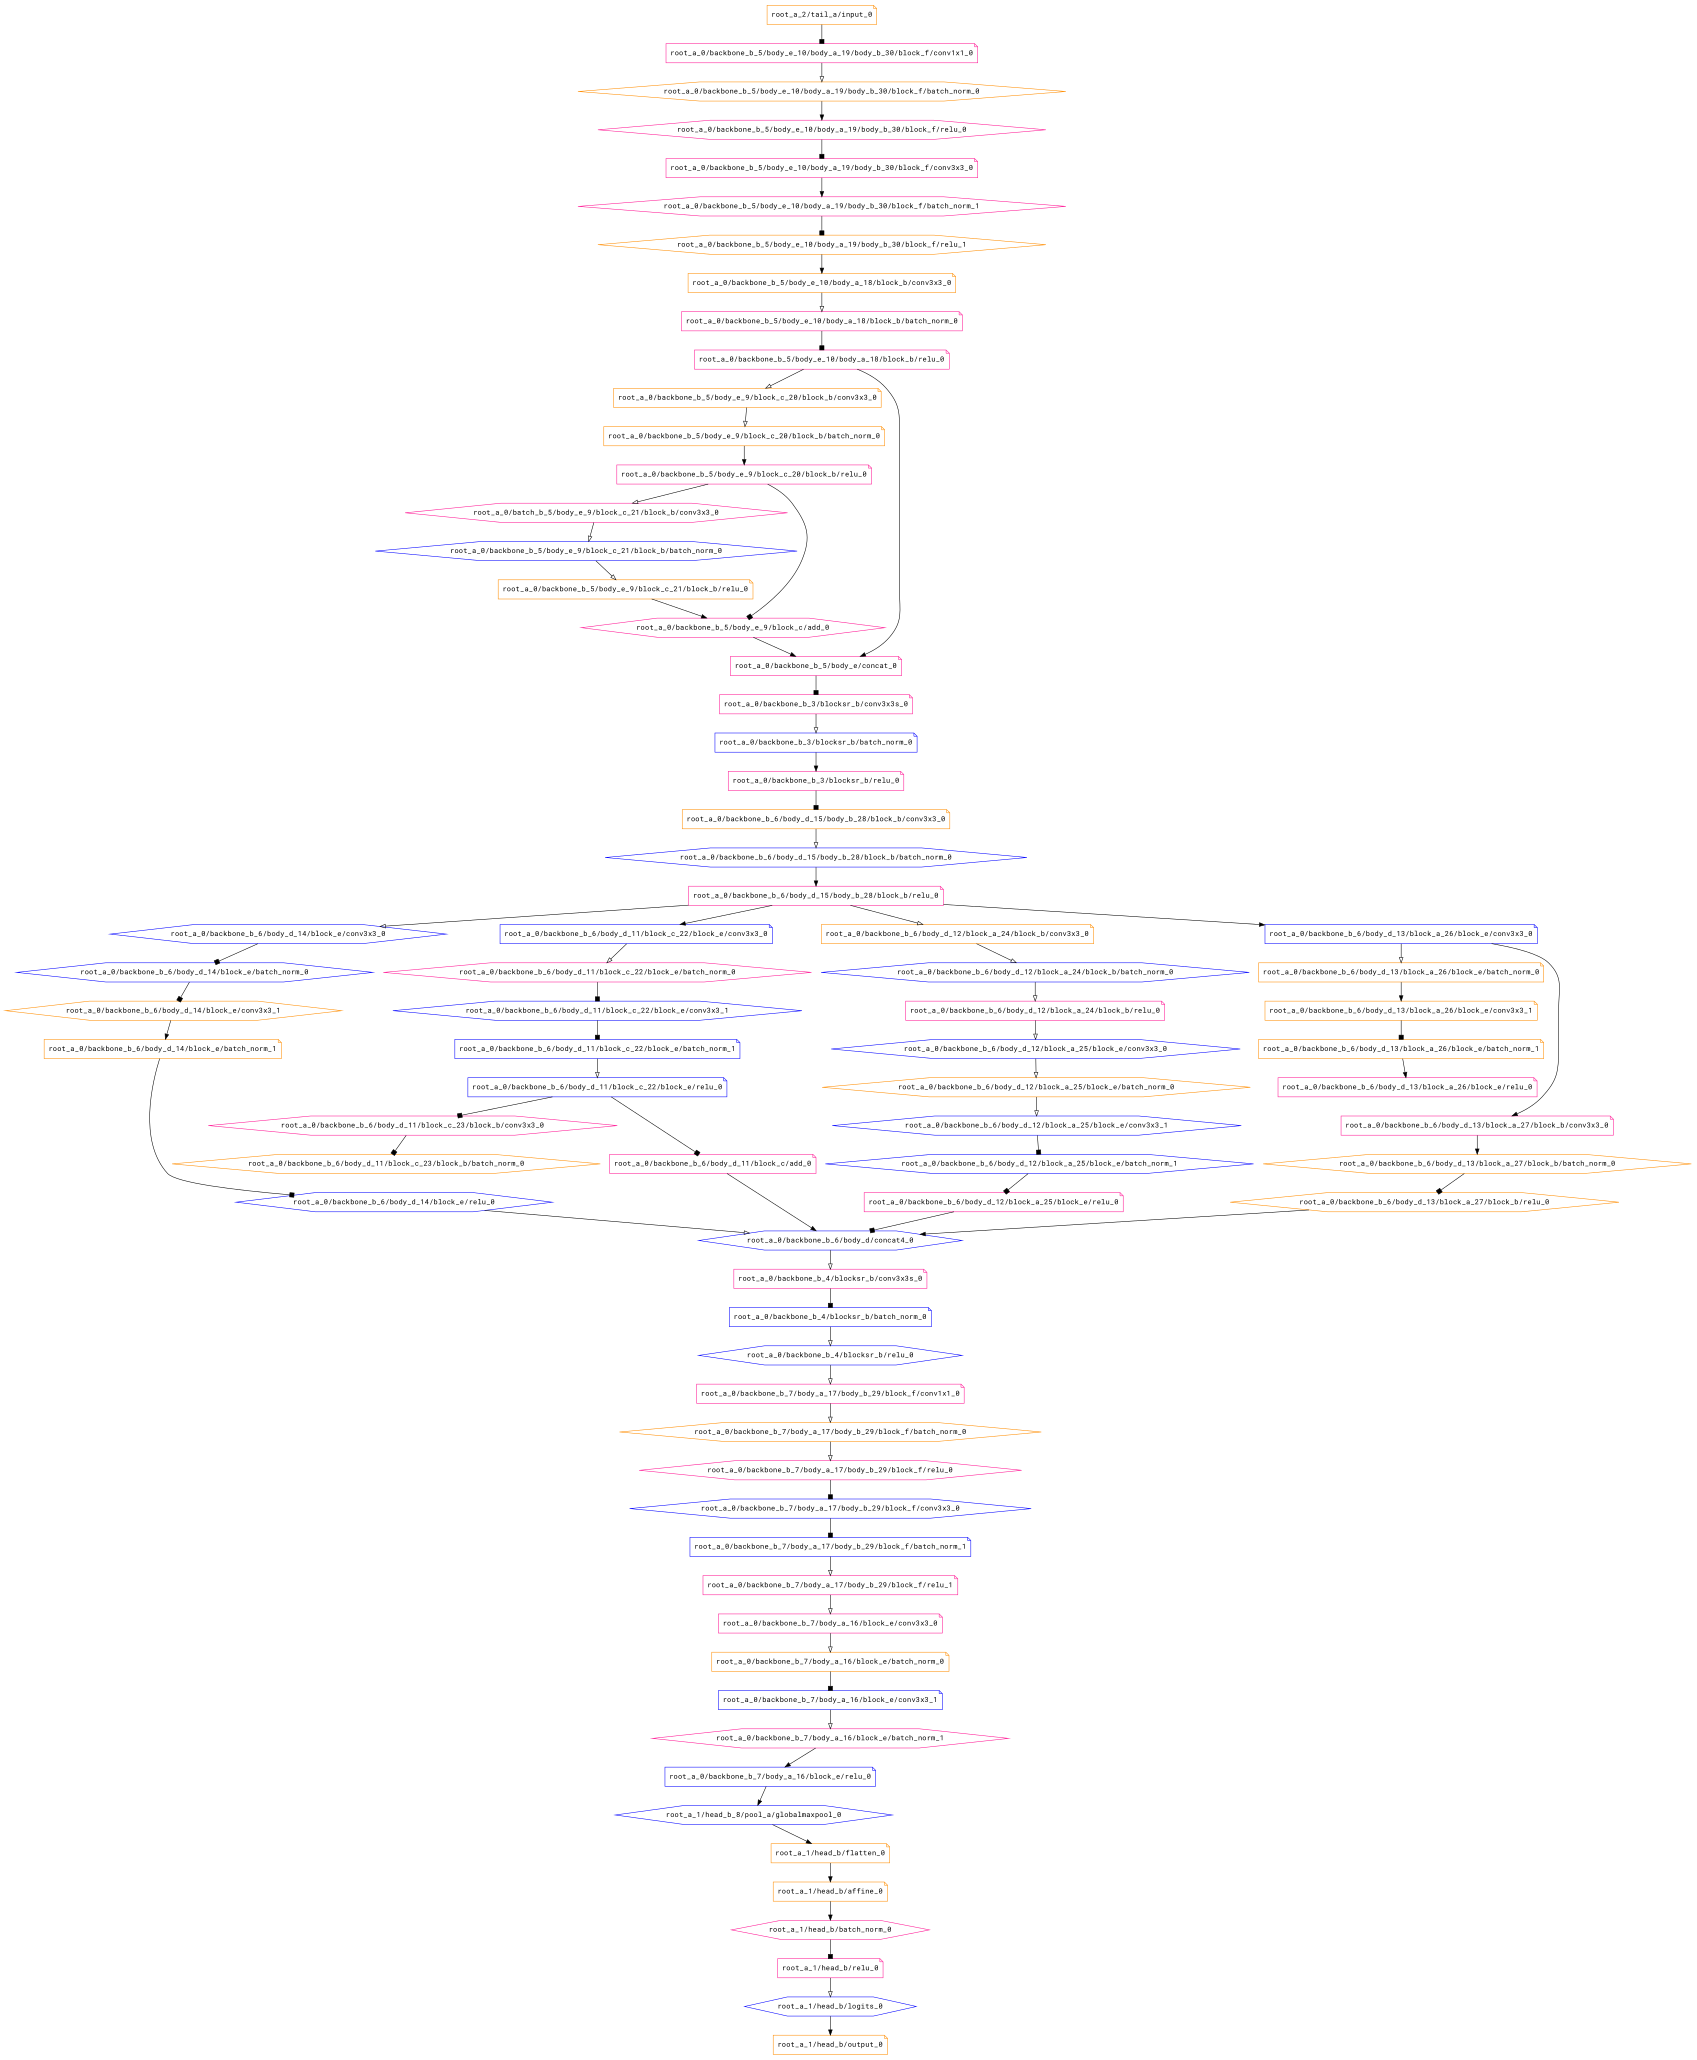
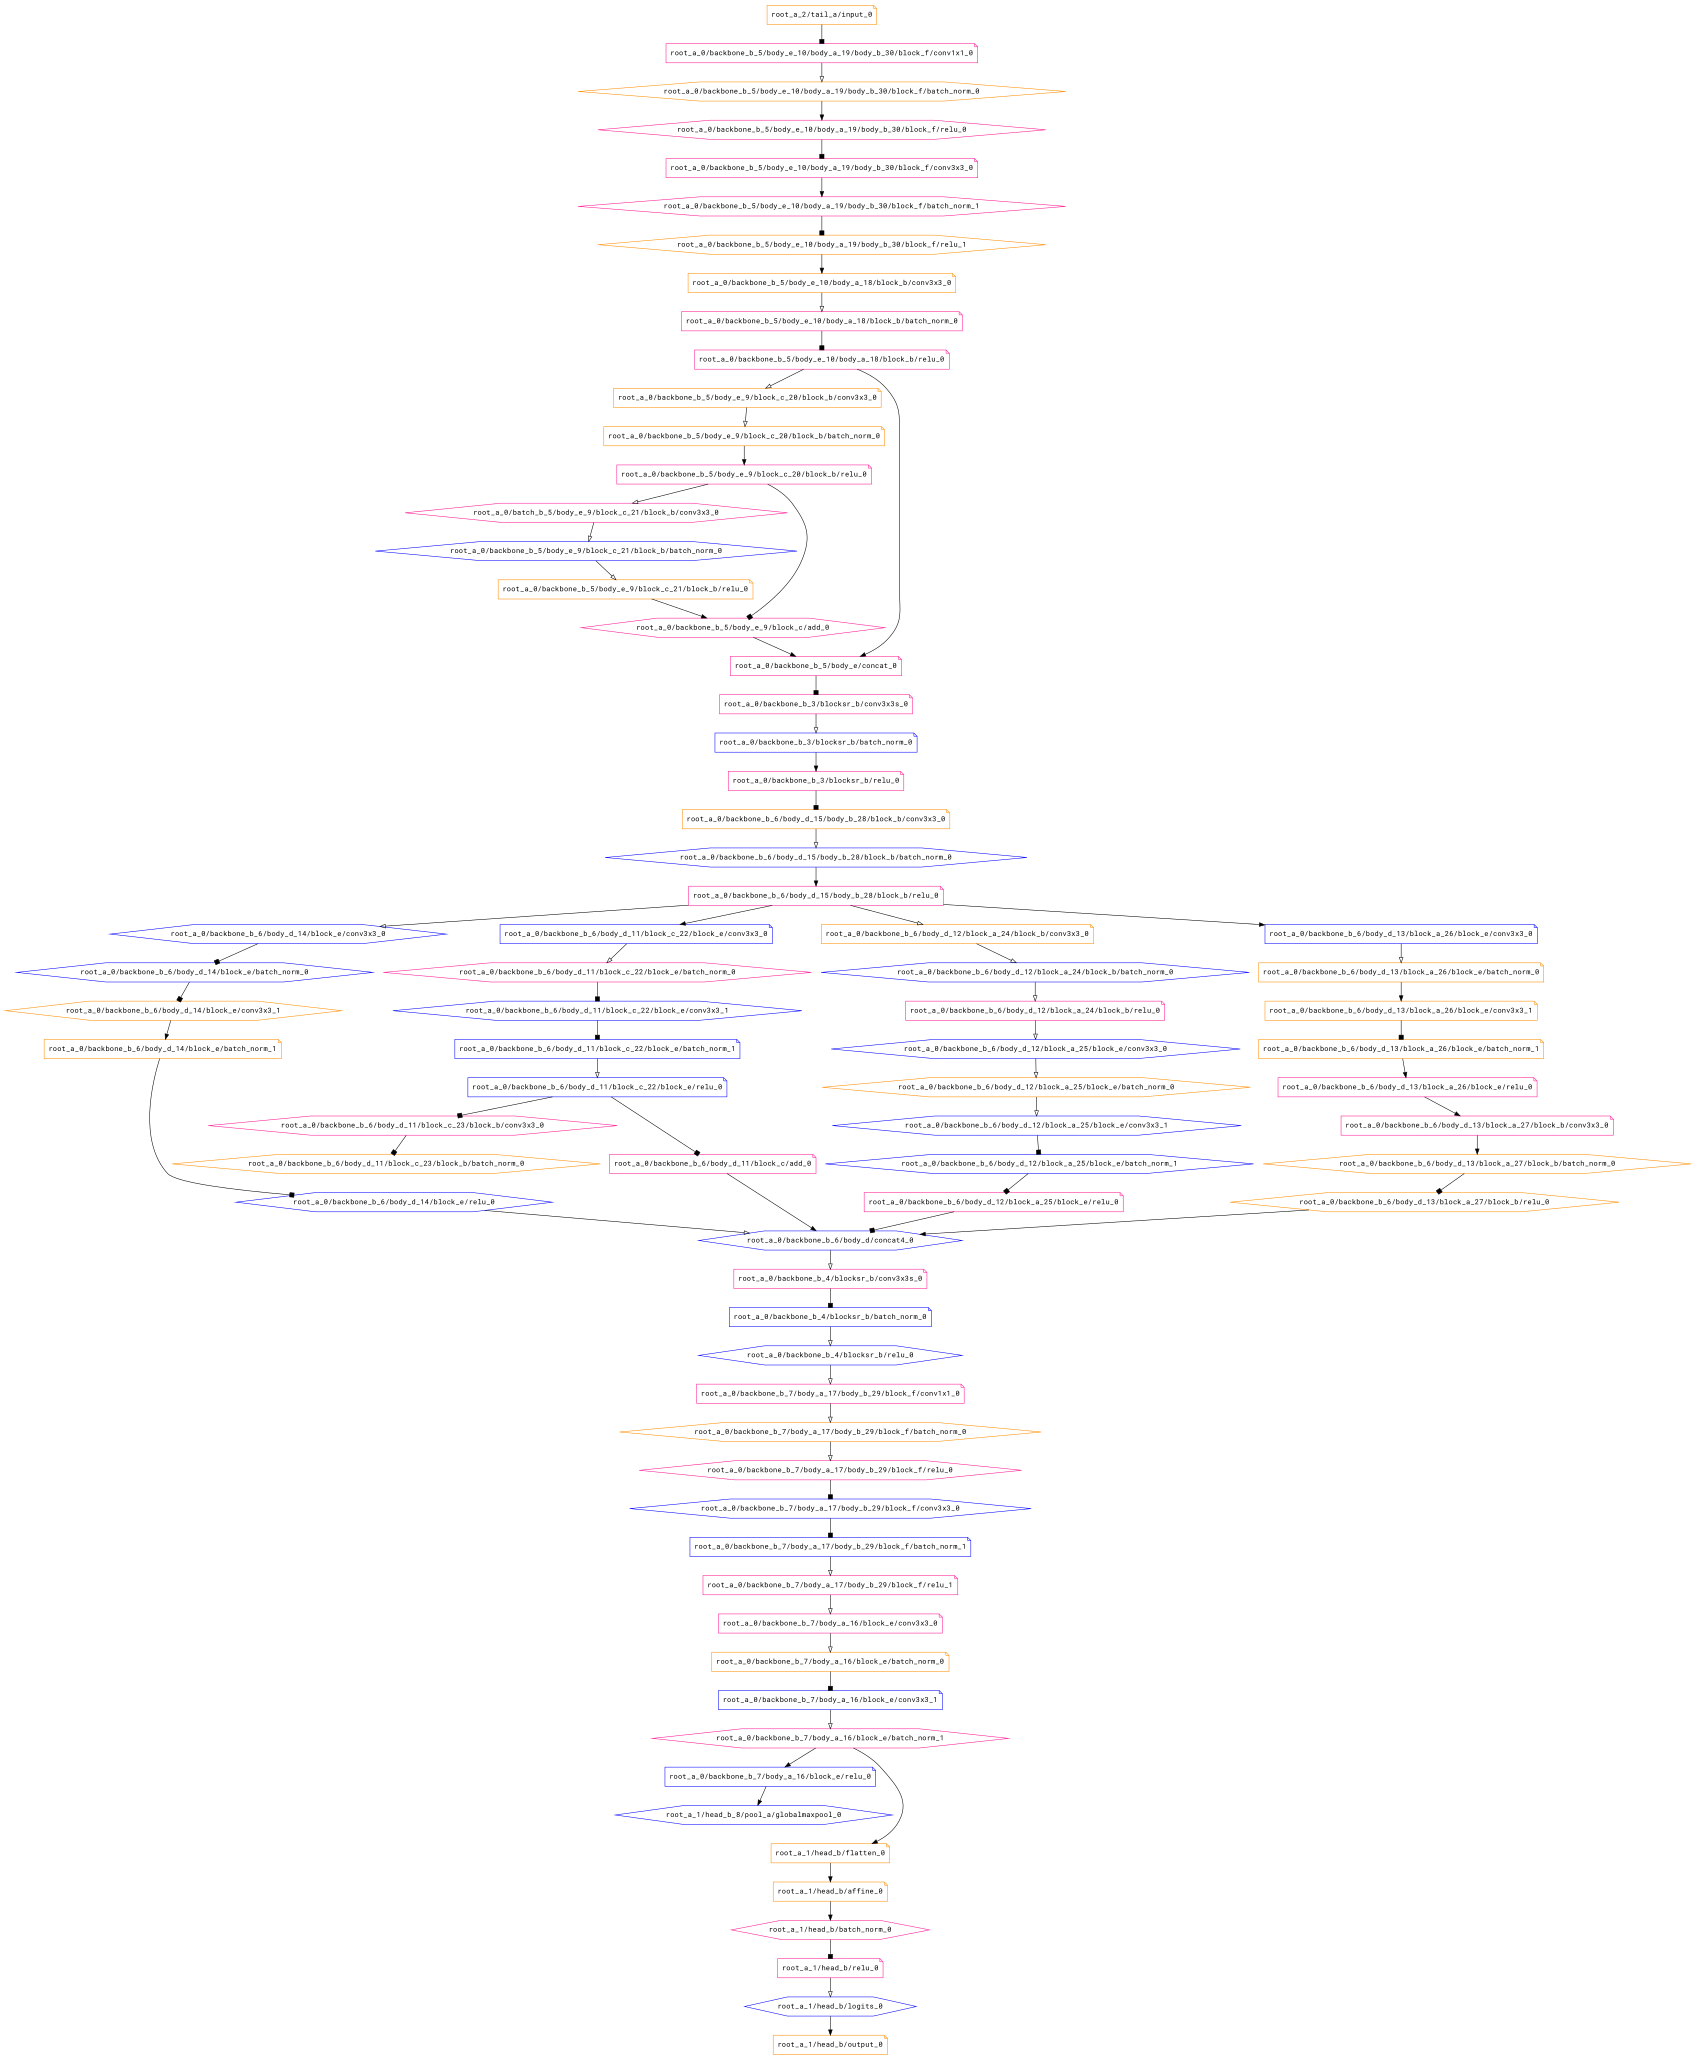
edge "root_a_0/backbone_b_6/body_d_13/block_a_26/block_e/conv3x3_0" -> "root_a_0/backbone_b_6/body_d_13/block_a_27/block_b/conv3x3_0": now "root_a_0/backbone_b_6/body_d_13/block_a_26/block_e/relu_0" -> "root_a_0/backbone_b_6/body_d_13/block_a_27/block_b/conv3x3_0"
edge "root_a_1/head_b_8/pool_a/globalmaxpool_0" -> "root_a_1/head_b/flatten_0": now "root_a_0/backbone_b_7/body_a_16/block_e/batch_norm_1" -> "root_a_1/head_b/flatten_0"
